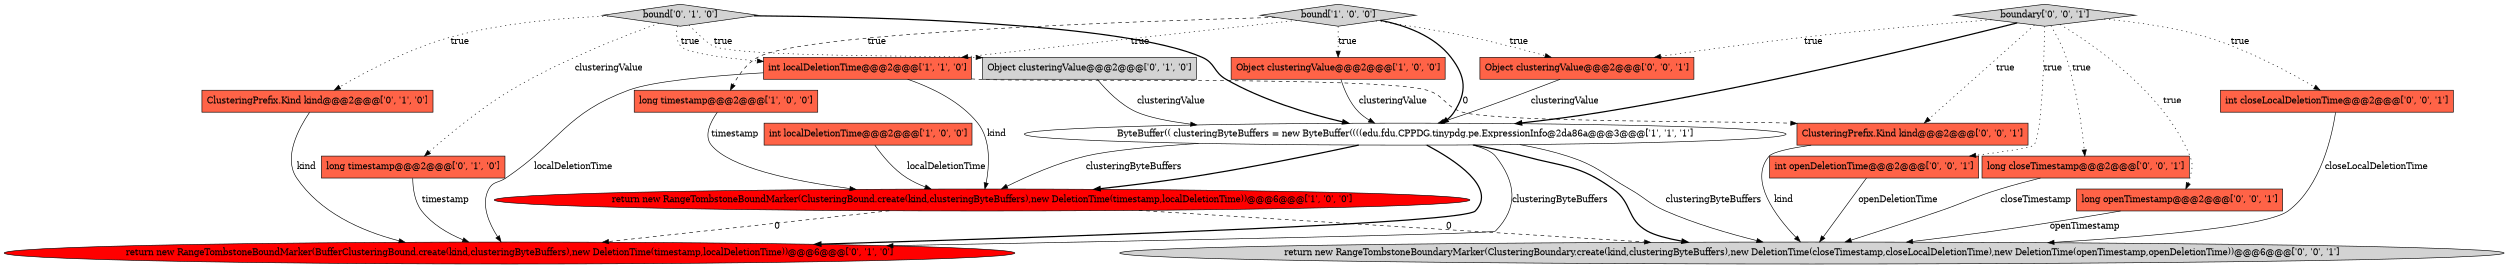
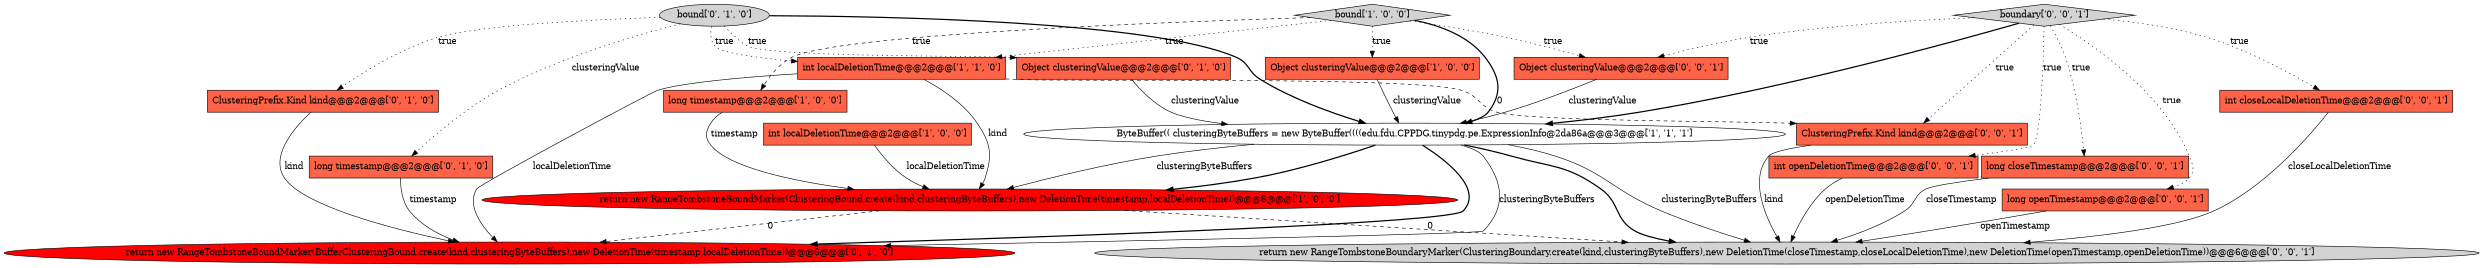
node "bound['0', '1', '0']": shape diamond -> ellipse
node "Object clusteringValue@@@2@@@['0', '1', '0']": fillcolor lightgray -> tomato
